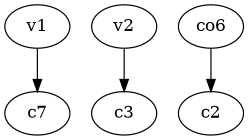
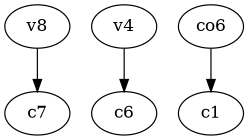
node "v1": label "v1" -> "v8"
node "v2": label "v2" -> "v4"
node "c3": label "c3" -> "c6"
node "c2": label "c2" -> "c1"
